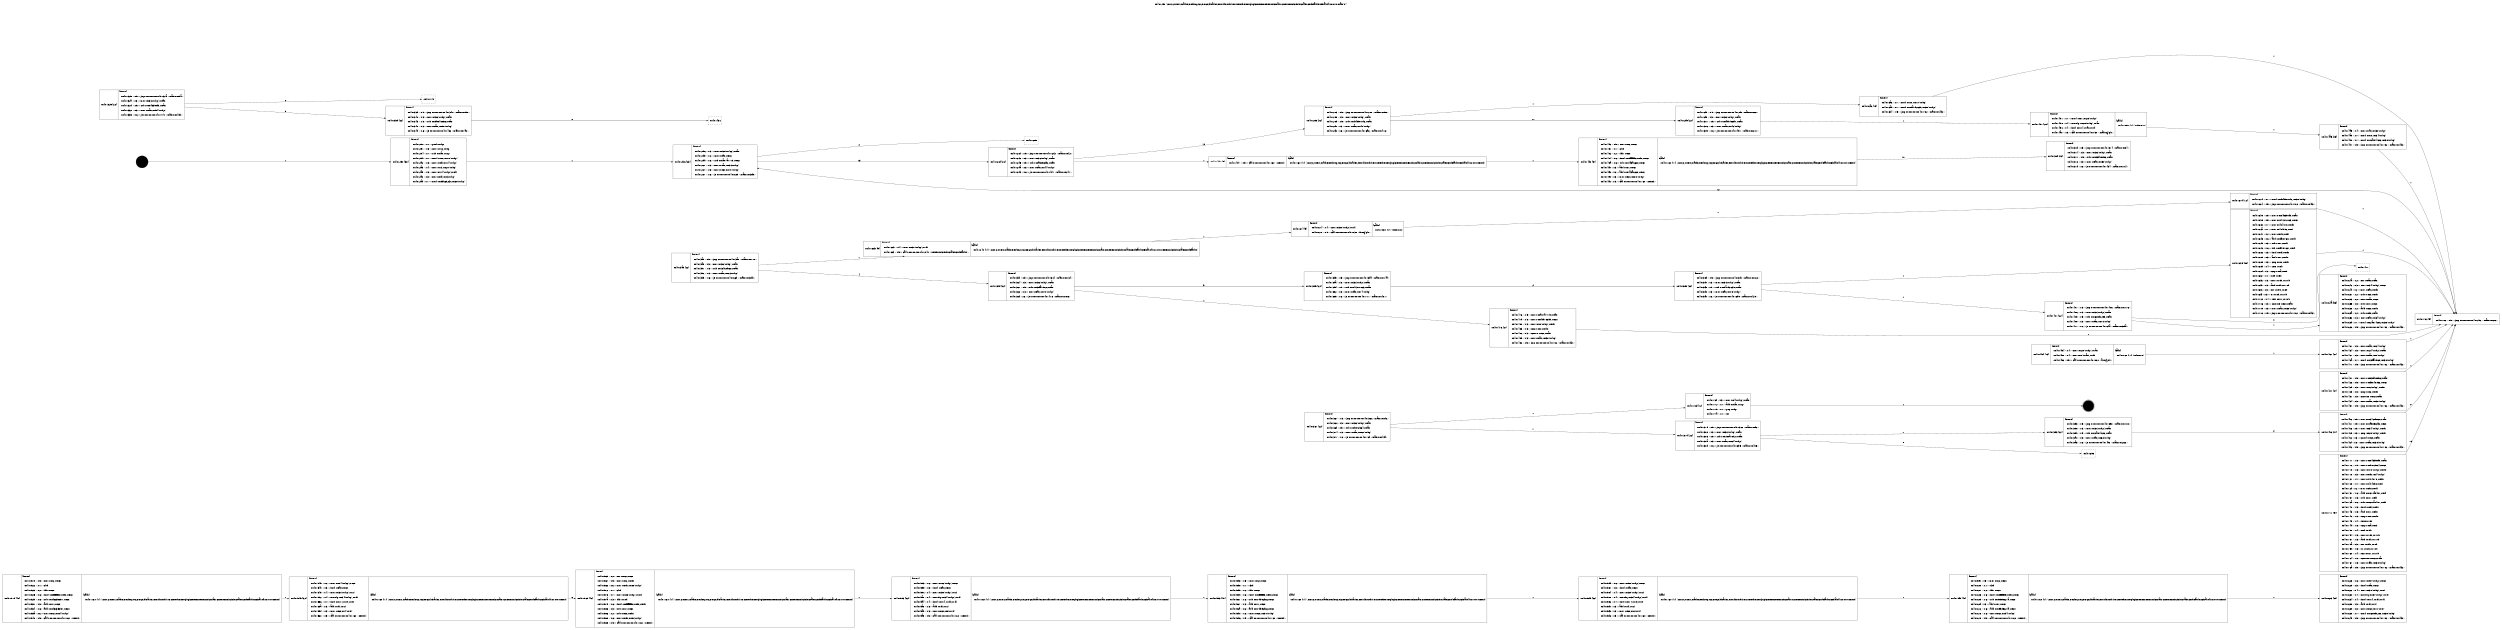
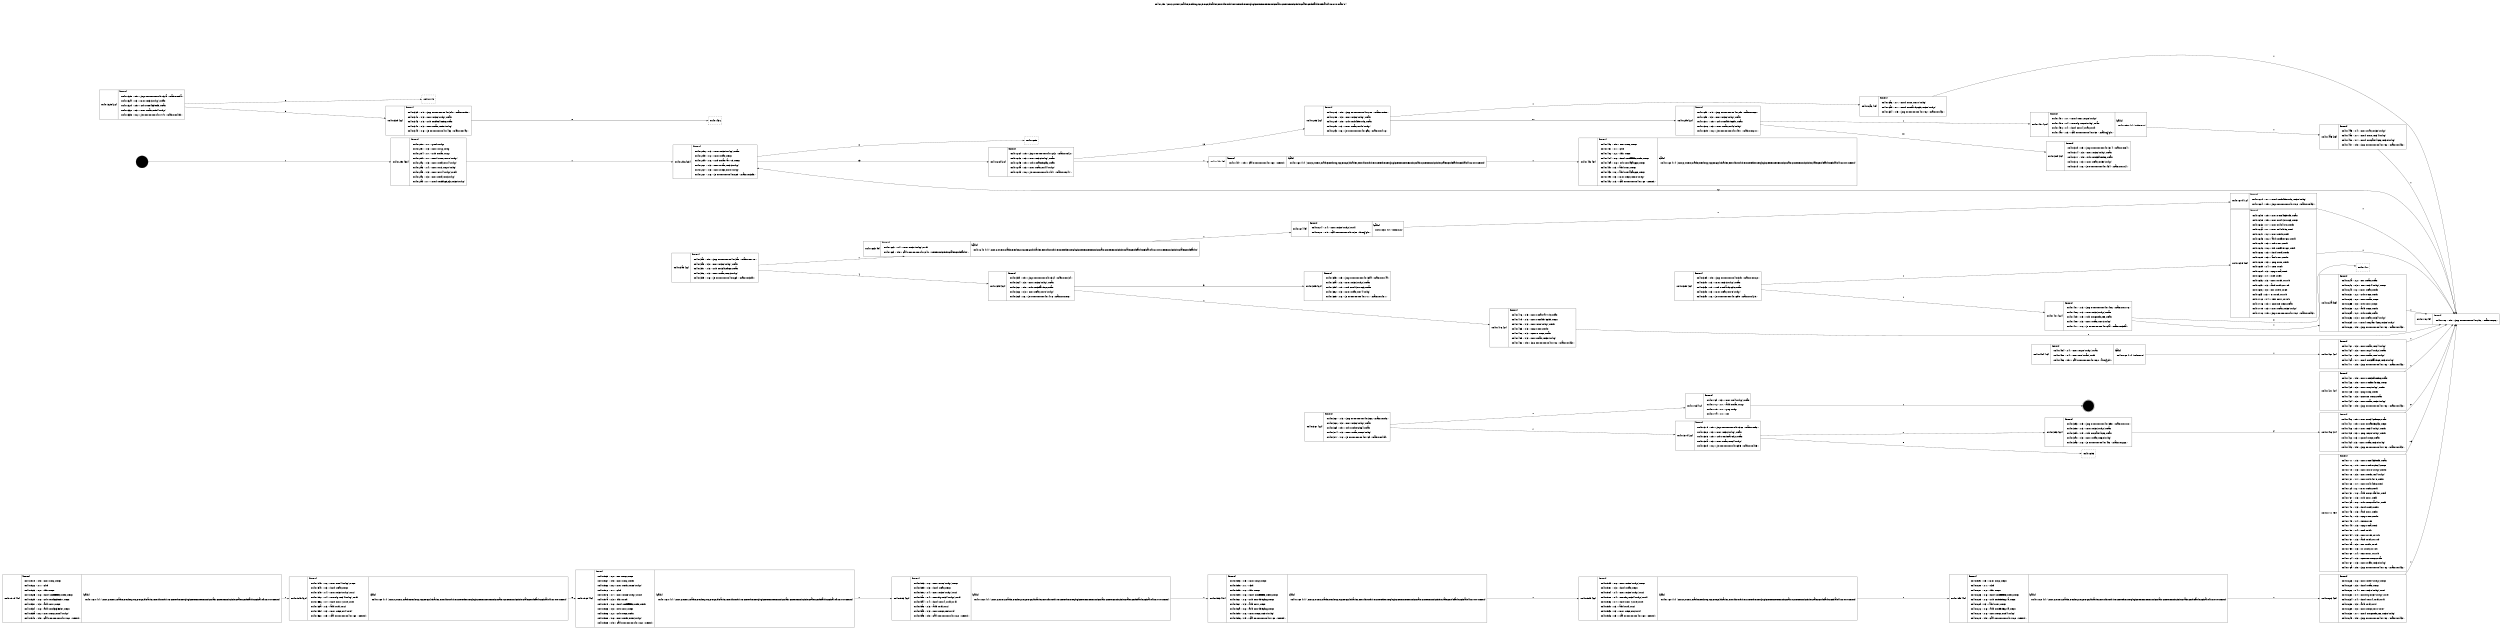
edge "0x4014dc [37]" -> "0x40130f [22]": now "0x4012f9 [22]" -> "0x40130f [22]"
edge "0x4013d5 [22]" -> "0x4013eb [22]": removed, label "2"
edge "0x40164a [33]" -> "0x401782 [5]": added, label "1"
edge "0x401623 [39]" -> "0x401782 [5]": added, label "1"
